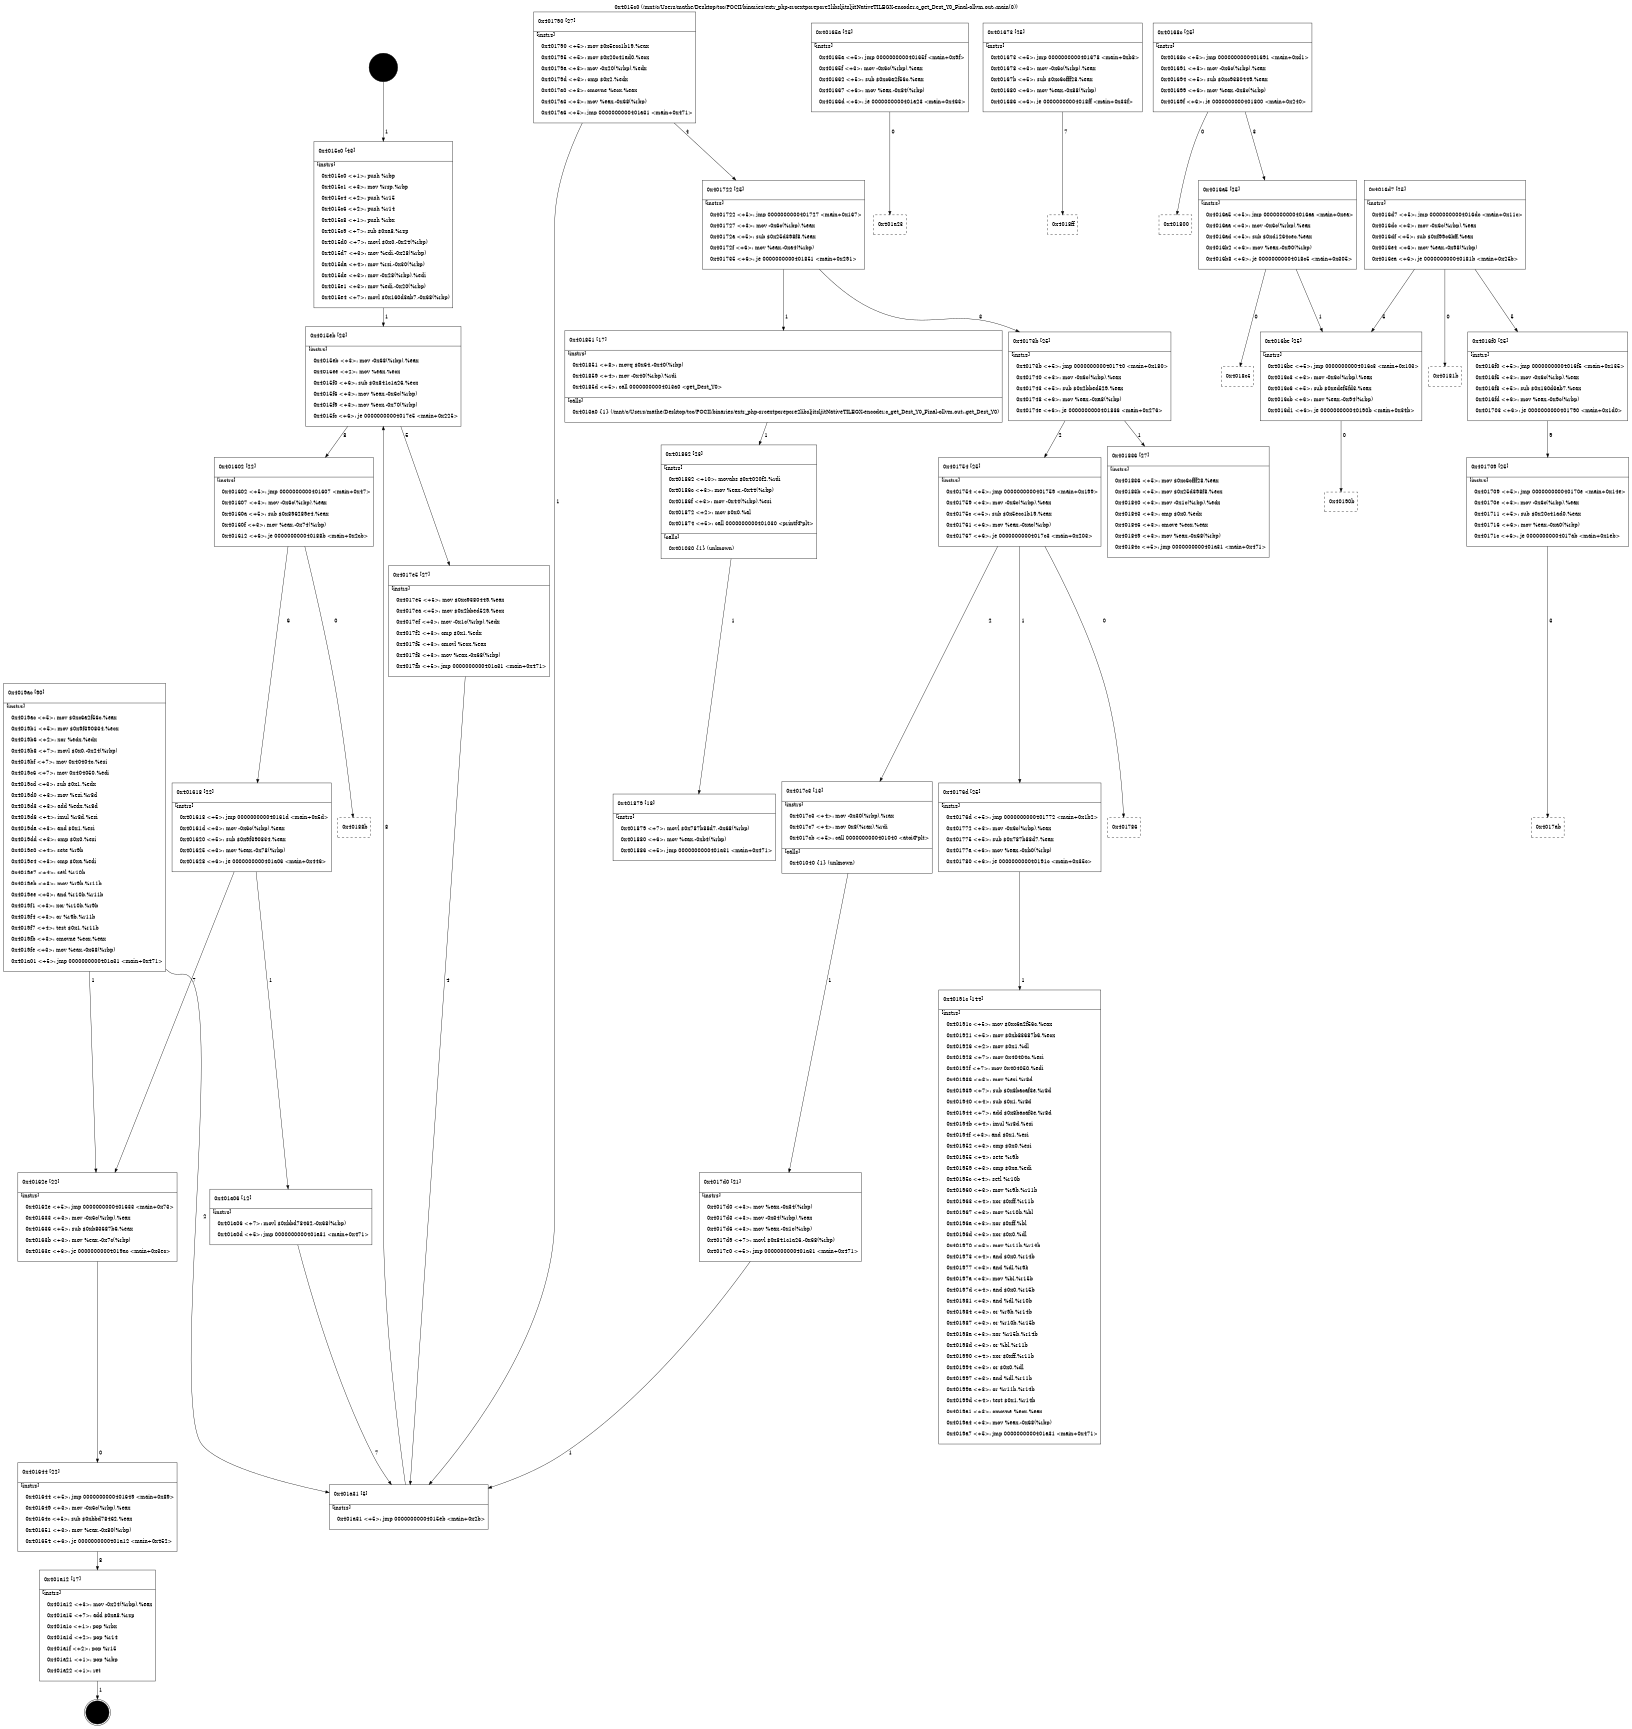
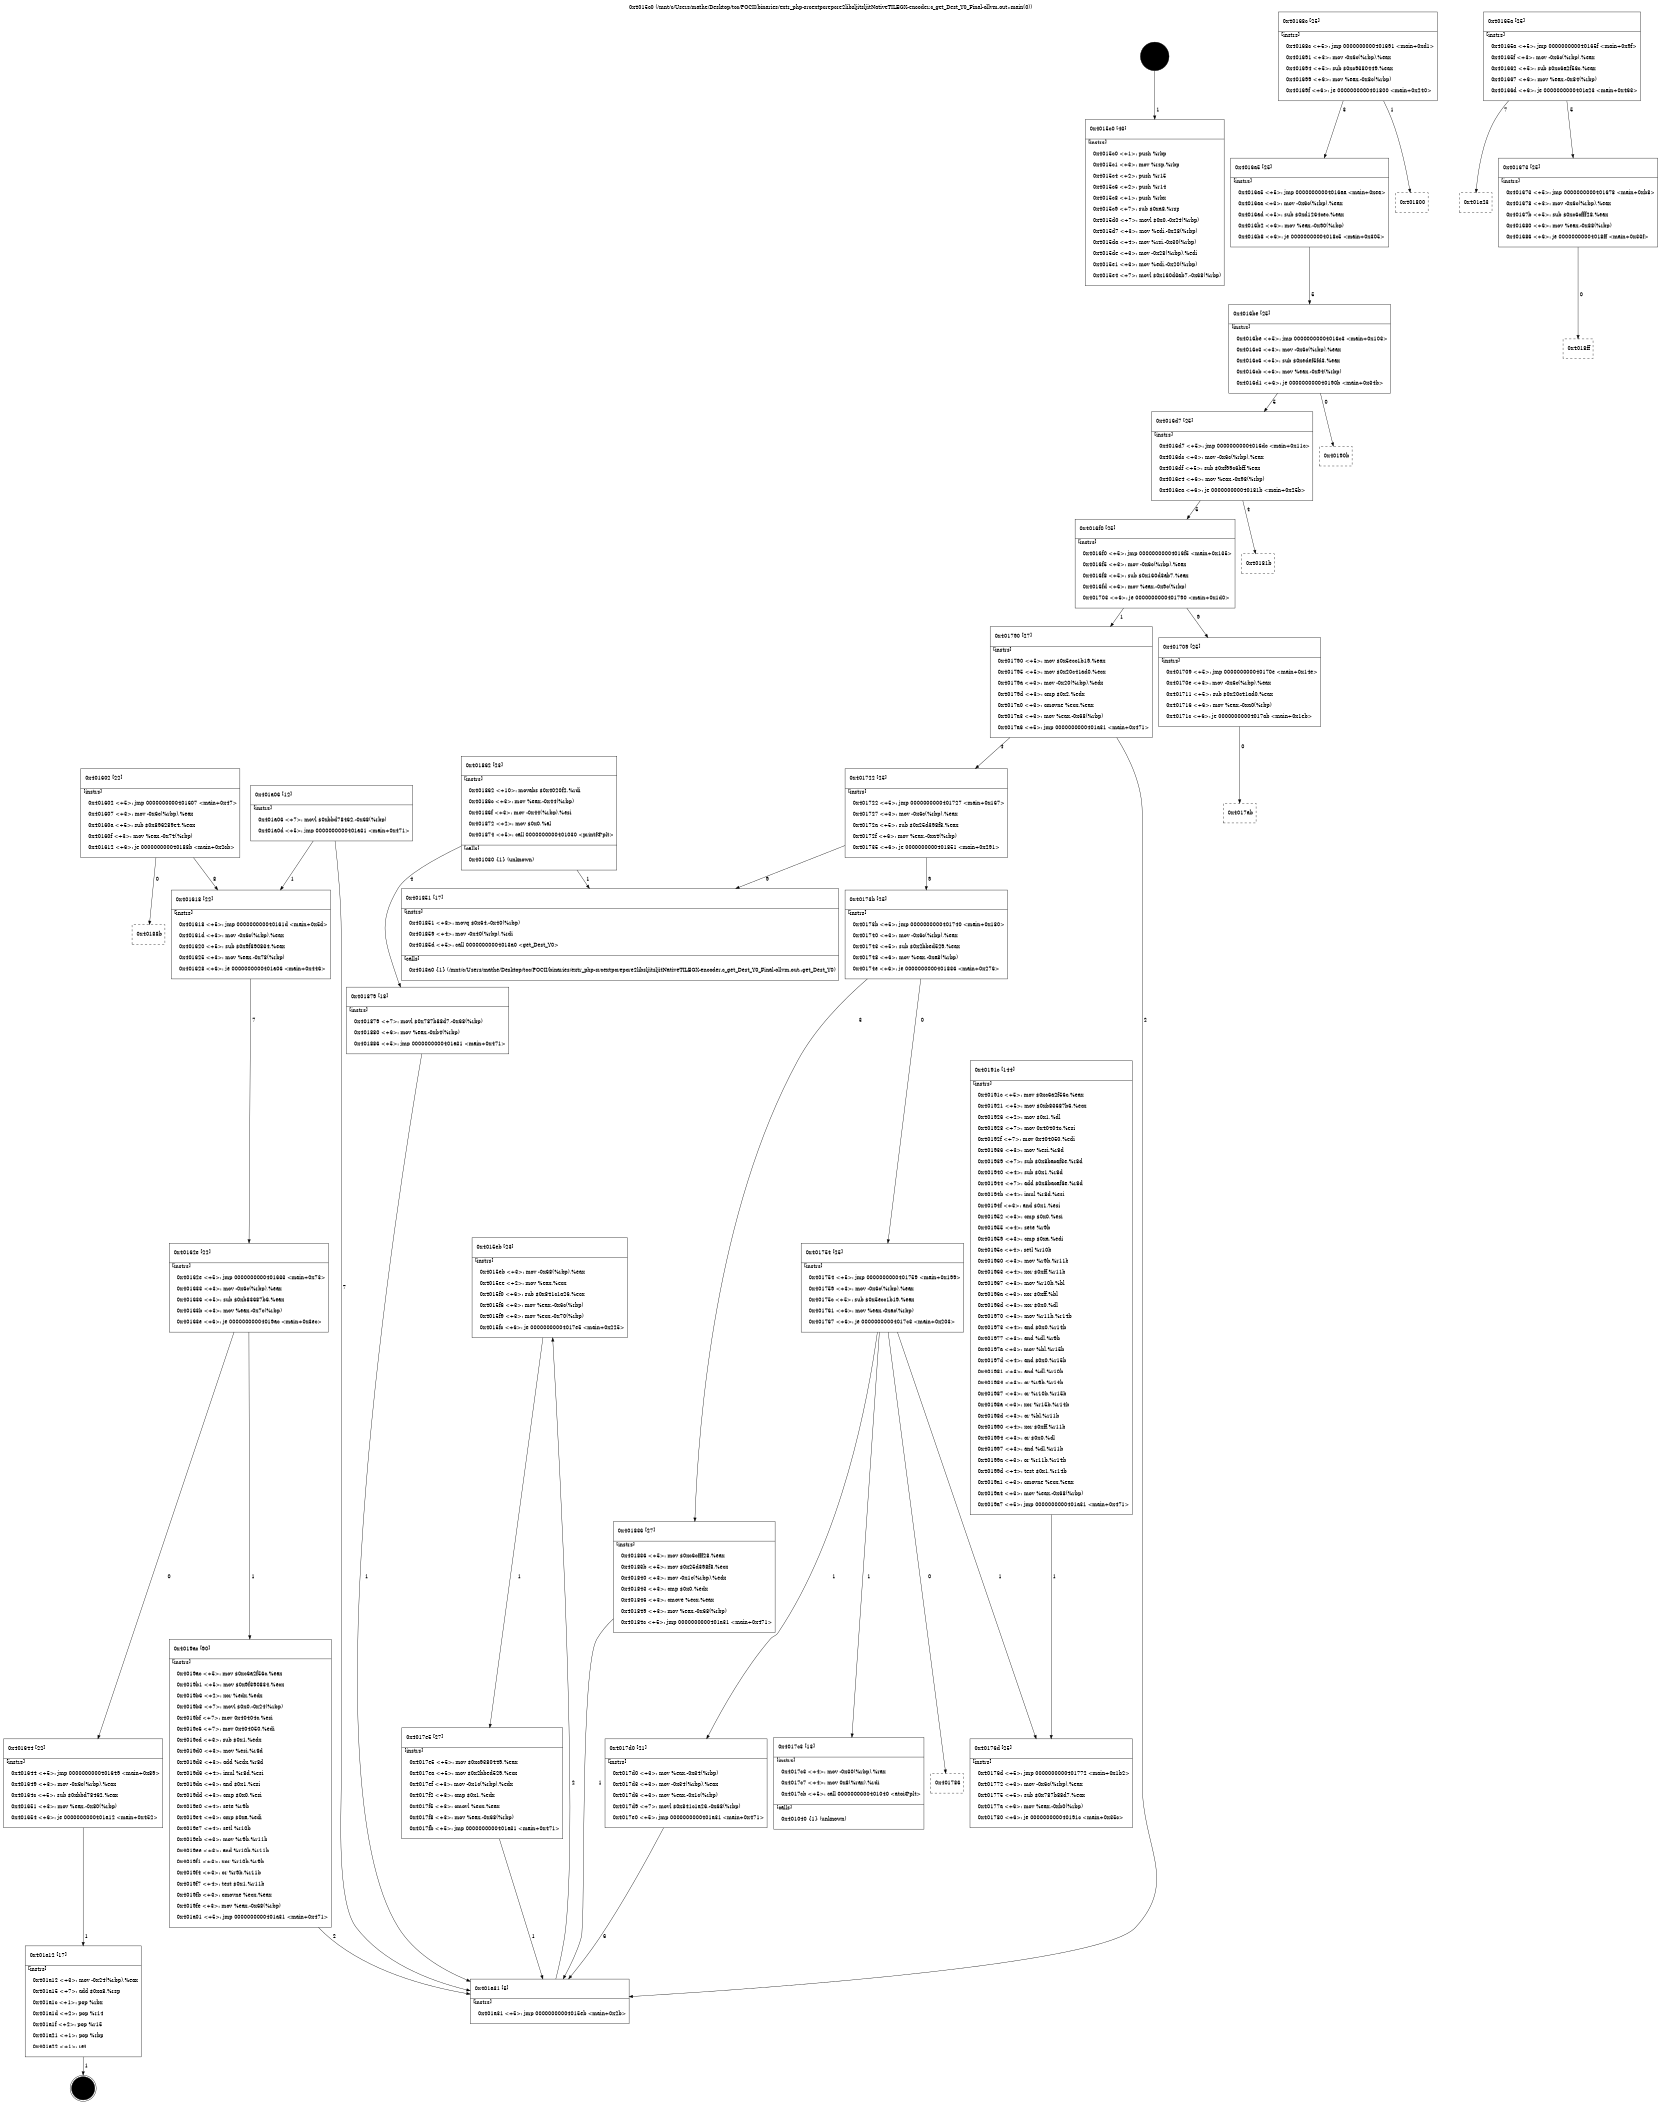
edge "0x40165a [25]" -> "0x401673 [25]": added, label "5"
edge "0x40165a [25]" -> "0x401a23": label " 0" -> " 7"
edge "0x401673 [25]" -> "0x4018ff": label " 7" -> " 0"
edge "0x40168c [25]" -> "0x401800": label " 0" -> " 1"
edge "0x4016d7 [25]" -> "0x4016be [25]": reversed
edge "0x4015c0 [43]" -> "0x4015eb [23]": removed, label "1"
edge "0x401722 [25]" -> "0x401851 [17]": label " 1" -> " 9"
edge "0x401722 [25]" -> "0x40173b [25]": label " 3" -> " 9"
edge "0x4016a5 [25]" -> "0x4016be [25]": label " 1" -> " 5"
edge "0x4016d7 [25]" -> "0x40181b": label " 0" -> " 4"
node "0x4018c5": removed
edge "0x401851 [17]" -> "0x401862 [23]": reversed
edge "0x4015eb [23]" -> "0x4017e5 [27]": label " 5" -> " 1"
edge "0x40173b [25]" -> "0x401754 [25]": label " 2" -> " 0"
edge "0x40173b [25]" -> "0x401836 [27]": label " 1" -> " 3"
edge "0x4015eb [23]" -> "0x401602 [22]": removed, label "8"
edge "0x401790 [27]" -> "0x401a31 [5]": label " 1" -> " 2"
edge "0x4016f0 [25]" -> "0x401790 [27]": added, label "1"
edge "0x401602 [22]" -> "0x401618 [22]": label " 6" -> " 8"
edge "0x401862 [23]" -> "0x401879 [18]": label " 1" -> " 4"
edge "0x401754 [25]" -> "0x4017c3 [13]": label " 2" -> " 1"
edge "0x401709 [25]" -> "0x4017ab": label " 3" -> " 0"
edge "0x401a31 [5]" -> "0x4015eb [23]": label " 8" -> " 2"
edge "0x40176d [25]" -> "0x40191c [144]": reversed
edge "0x4017e5 [27]" -> "0x401a31 [5]": label " 4" -> " 1"
edge "0x4017c3 [13]" -> "0x4017d0 [21]": now "0x401754 [25]" -> "0x4017d0 [21]"
edge "0x401618 [22]" -> "0x401a06 [12]": reversed
edge "0x4019ac [90]" -> "0x40162e [22]": reversed
edge "0x4017d0 [21]" -> "0x401a31 [5]": label " 1" -> " 6"
edge "0x401879 [18]" -> "0x401a31 [5]": added, label "1"
edge "0x401644 [22]" -> "0x401a12 [17]": label " 8" -> " 1"
edge "0x401836 [27]" -> "0x401a31 [5]": added, label "1"
